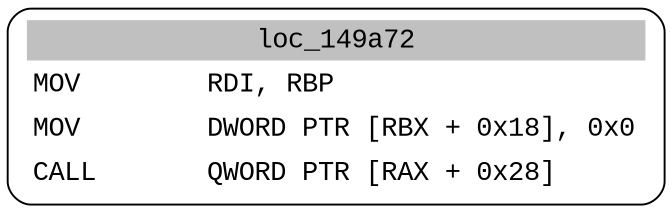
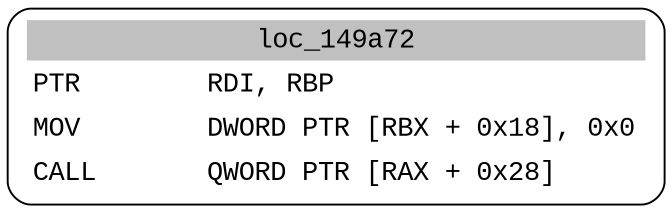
node "loc_149a72": text "MOV        RDI, RBP" -> "PTR        RDI, RBP"
